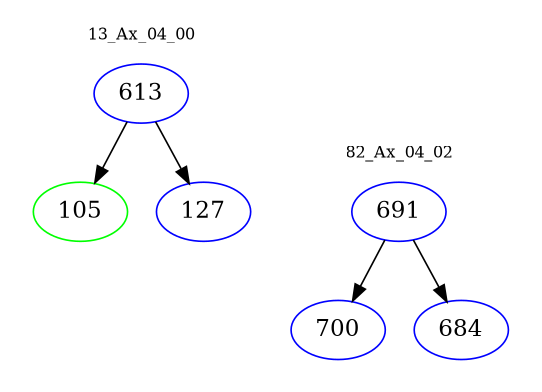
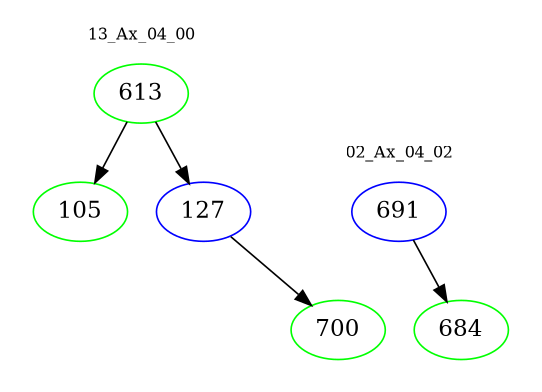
node "613": color blue -> green
cluster "82_Ax_04_02": label "82_Ax_04_02" -> "02_Ax_04_02"
edge "691" -> "700": now "127" -> "700"
node "700": color blue -> green
node "684": color blue -> green
